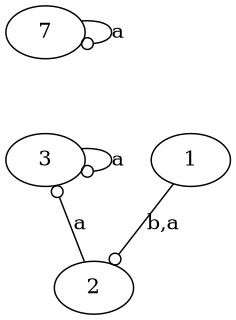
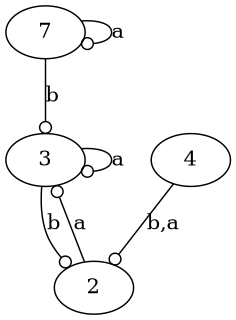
edge "7" -> "3": added, label "b"
node "1": label "1" -> "4"
edge "3" -> "2": added, label "b"
